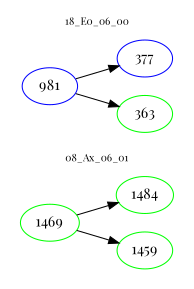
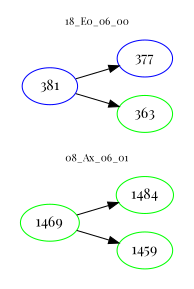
node "981": label "981" -> "381"
